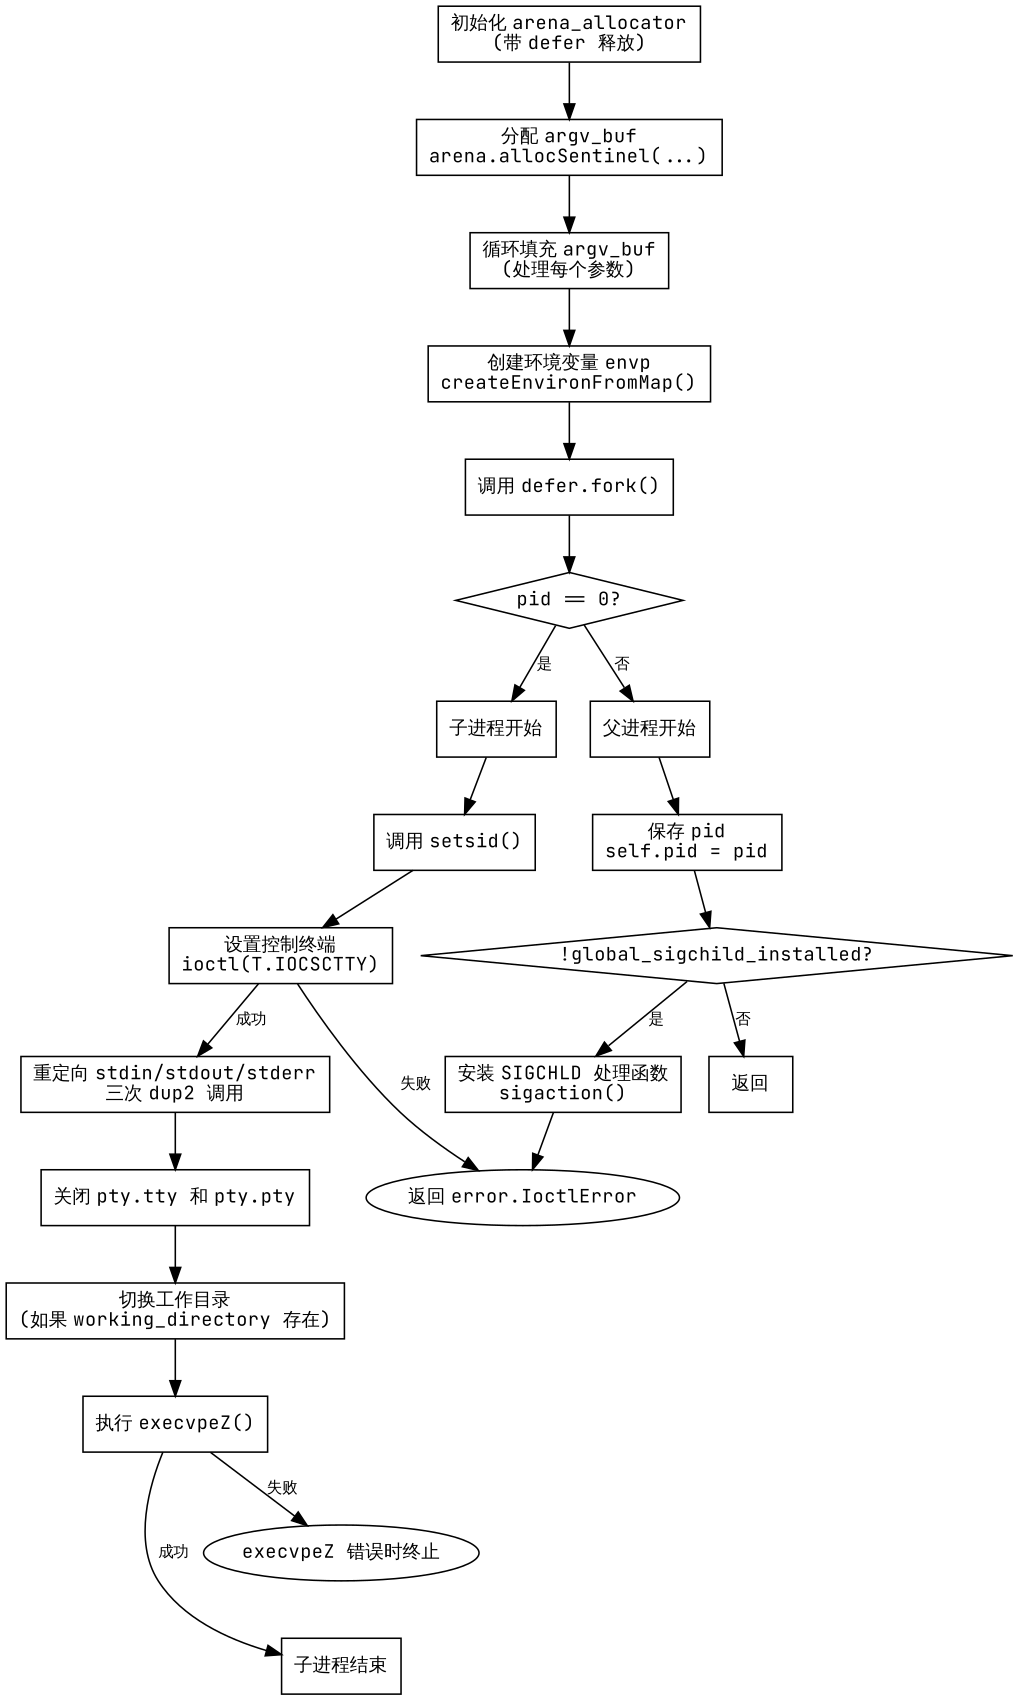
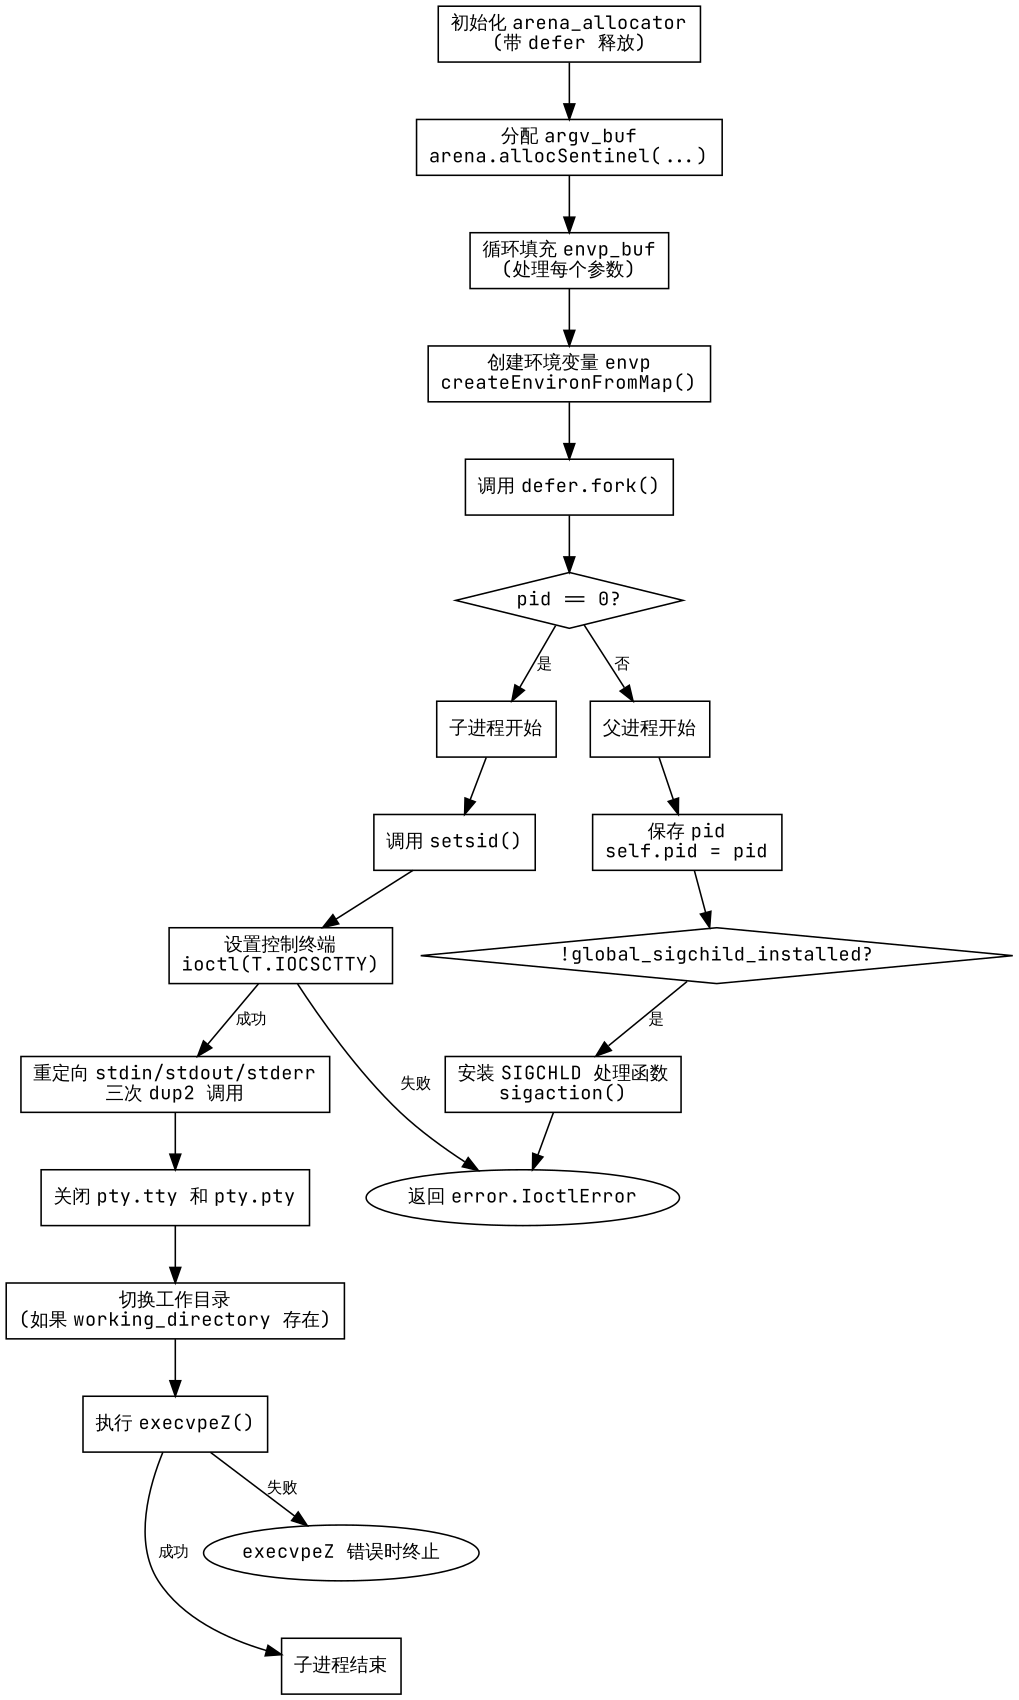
node "循环填充 argv_buf (处理每个参数)": label "循环填充 argv_buf (处理每个参数)" -> "循环填充 envp_buf (处理每个参数)"
node "返回": removed
